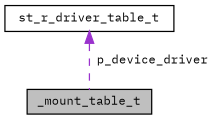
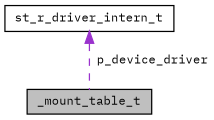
node "st_r_driver_table_t": label "st_r_driver_table_t" -> "st_r_driver_intern_t"
